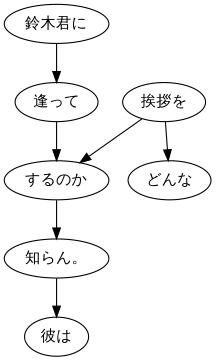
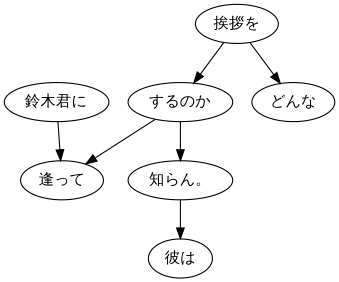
edge "逢って" -> "するのか": reversed
